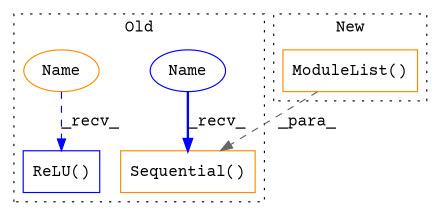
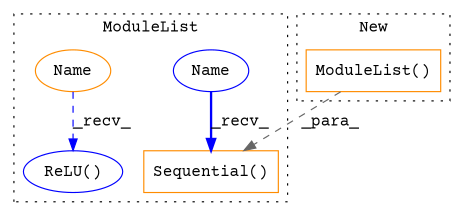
cluster "Old": label "Old" -> "ModuleList"
node "ReLU()": shape box -> ellipse
